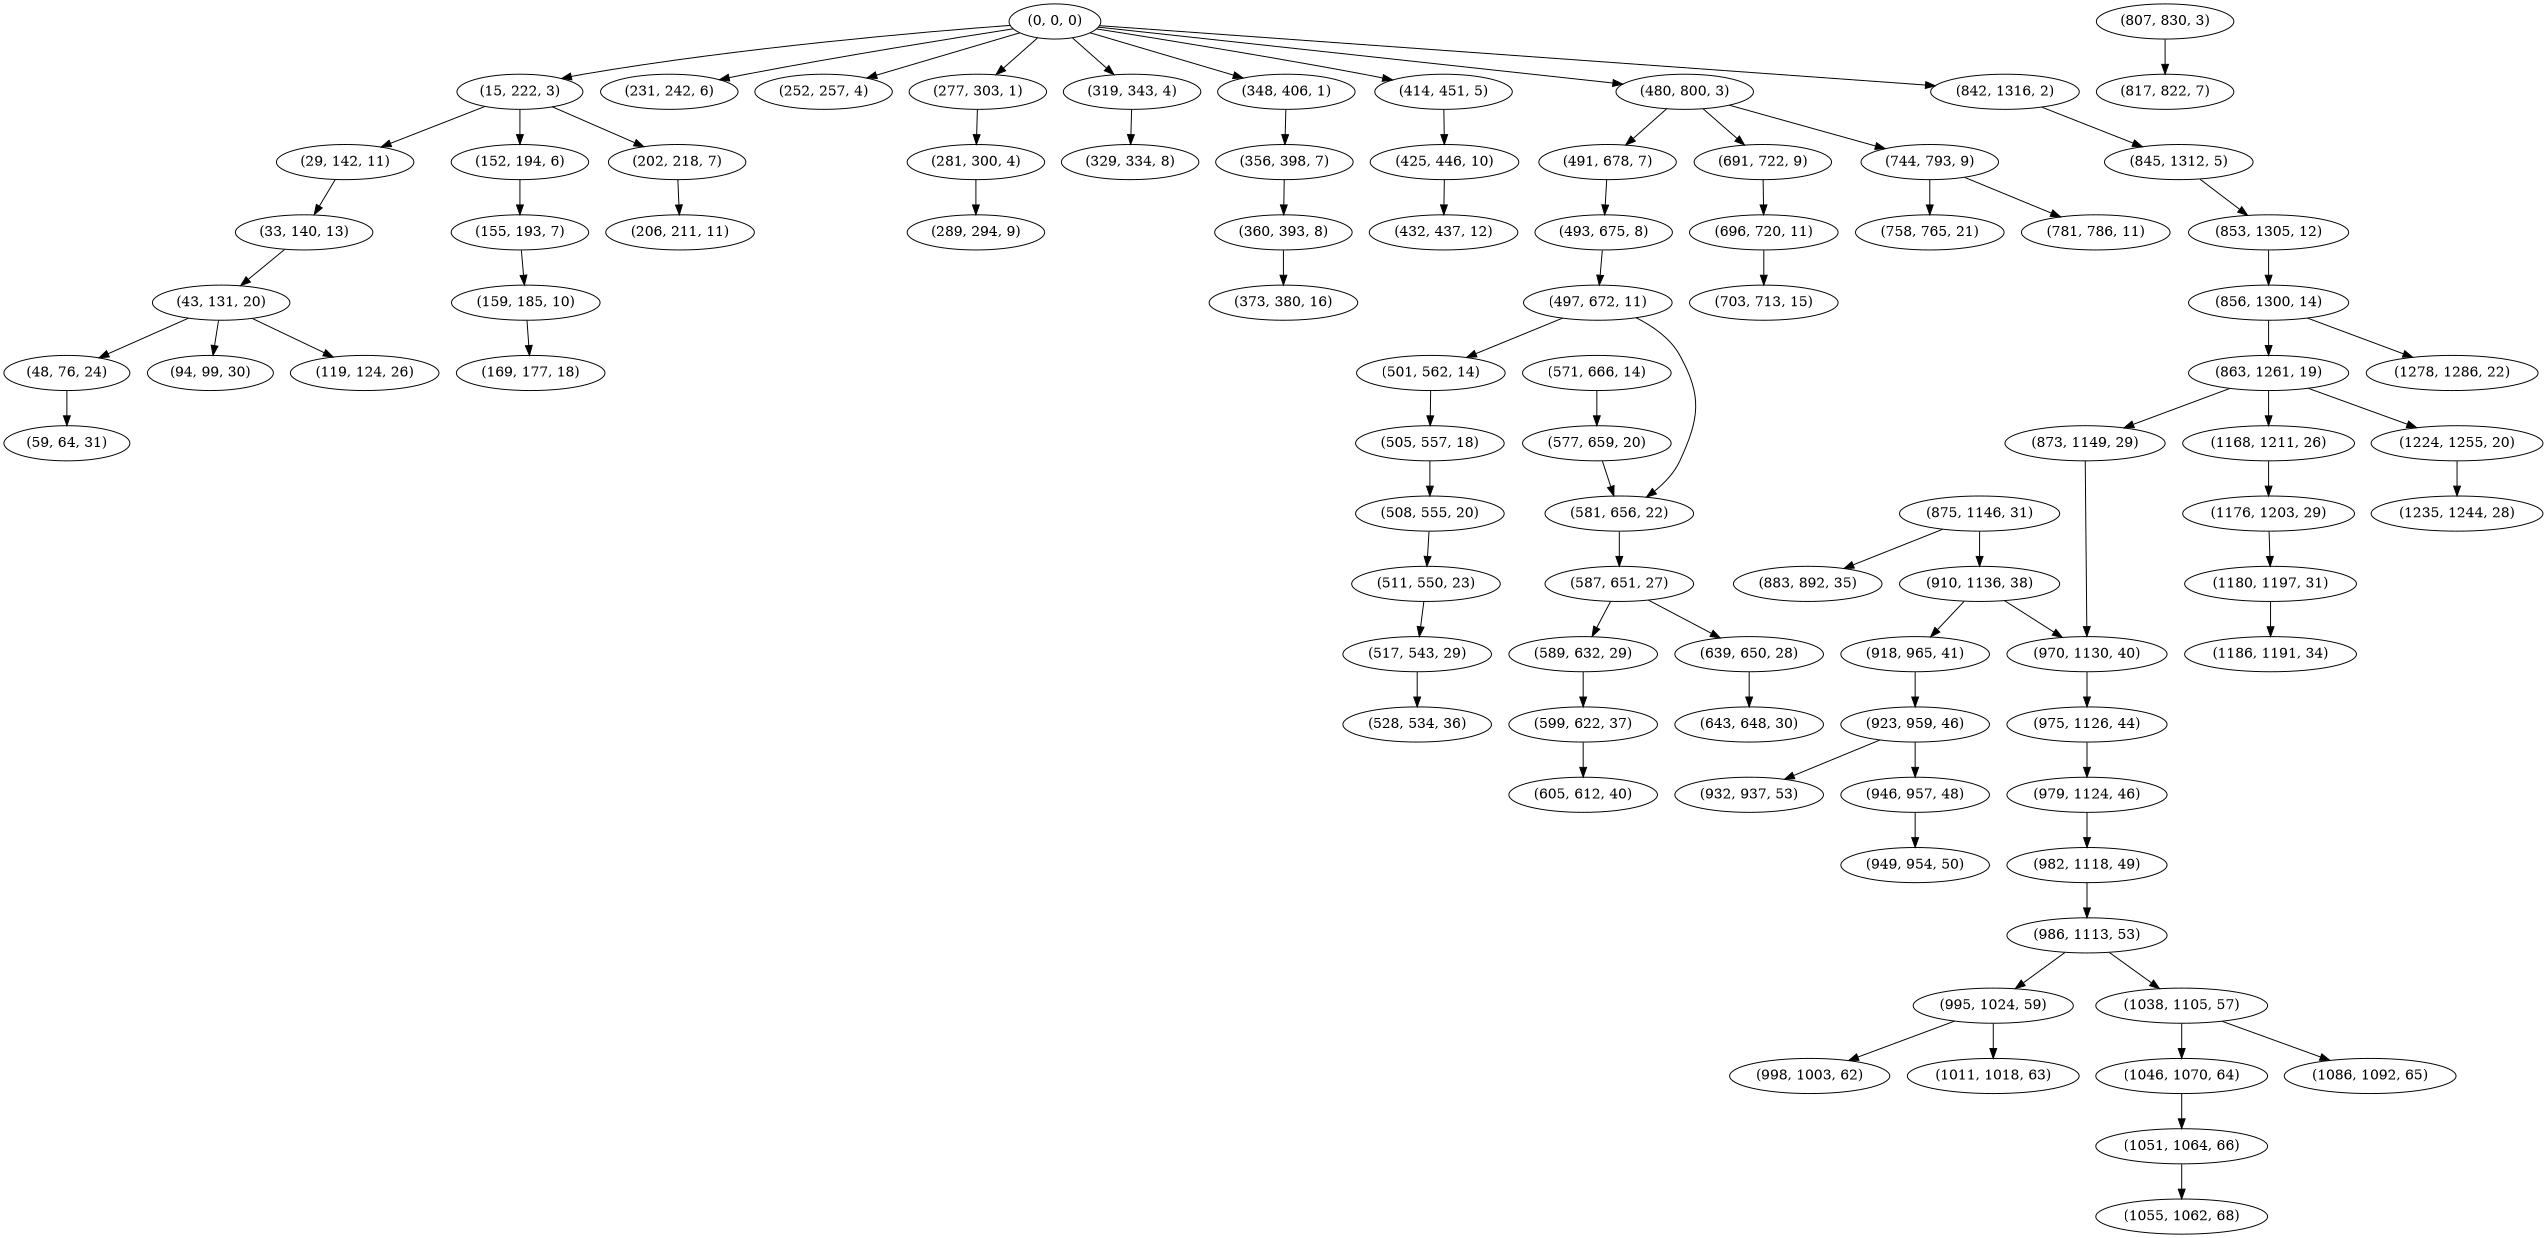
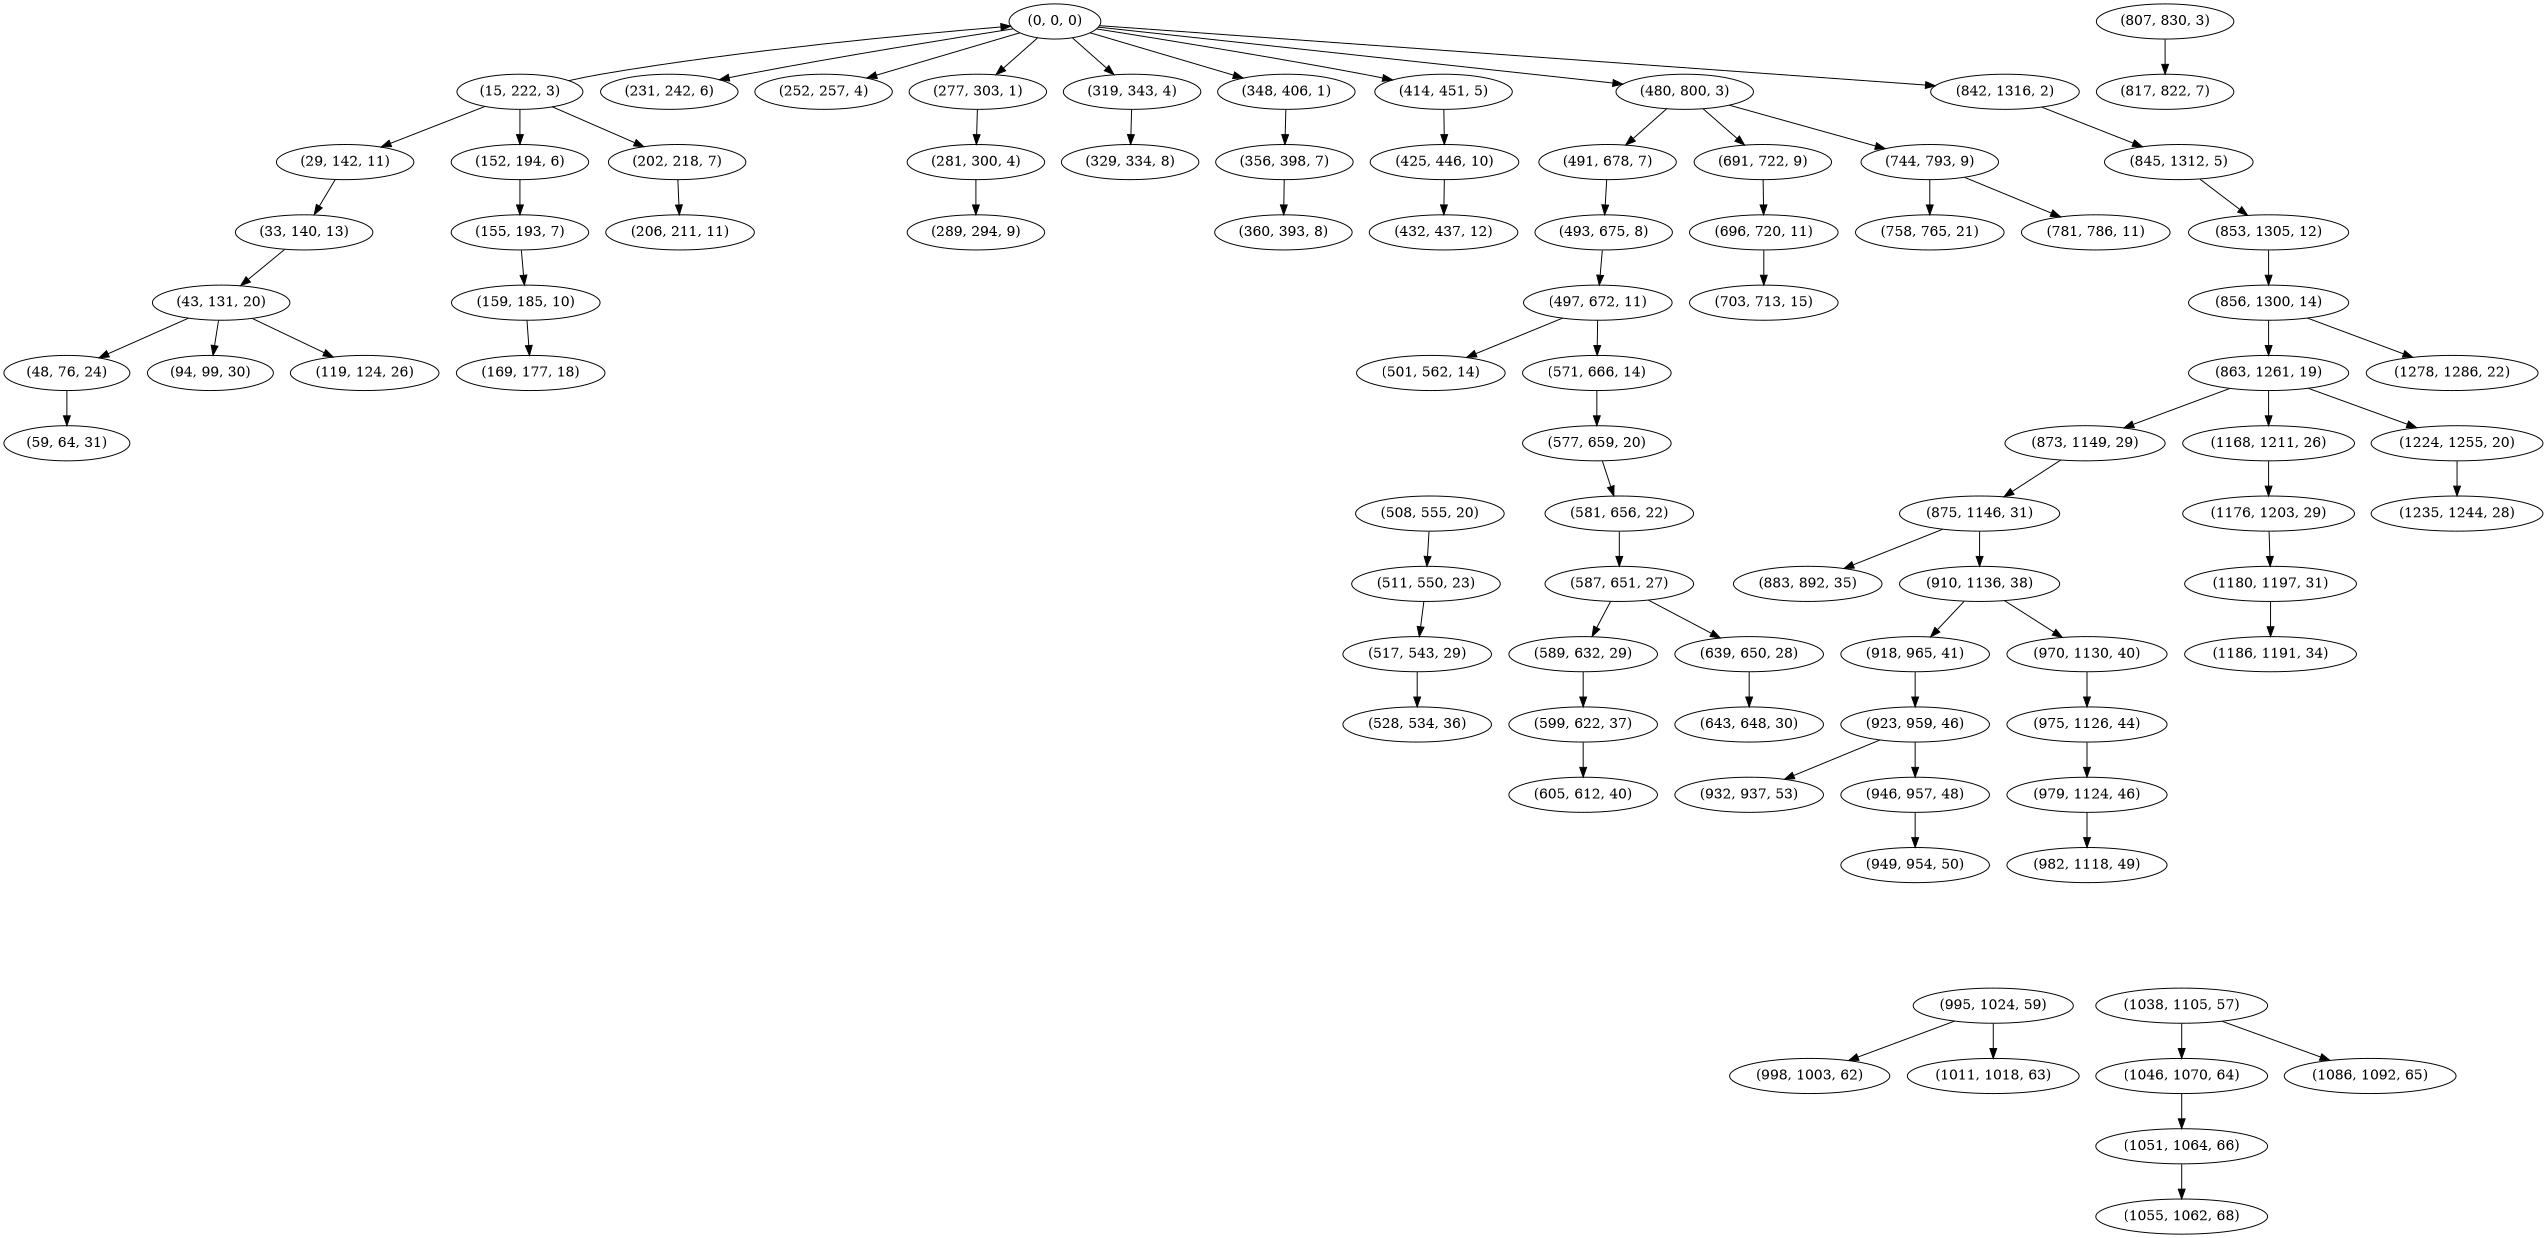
edge "(0, 0, 0)" -> "(15, 222, 3)": reversed
node "(373, 380, 16)": removed
edge "(497, 672, 11)" -> "(581, 656, 22)": now "(497, 672, 11)" -> "(571, 666, 14)"
node "(505, 557, 18)": removed
edge "(873, 1149, 29)" -> "(970, 1130, 40)": now "(873, 1149, 29)" -> "(875, 1146, 31)"
node "(986, 1113, 53)": removed
